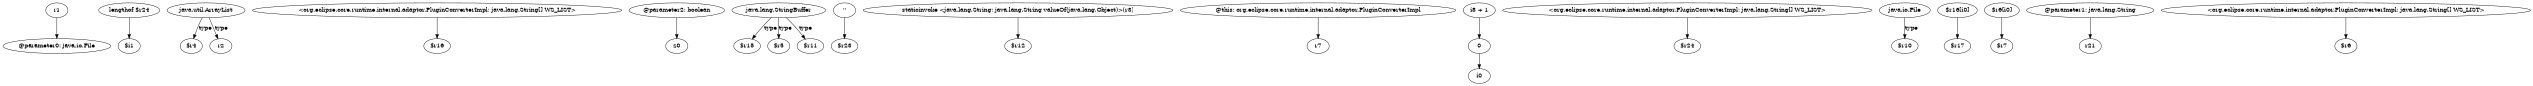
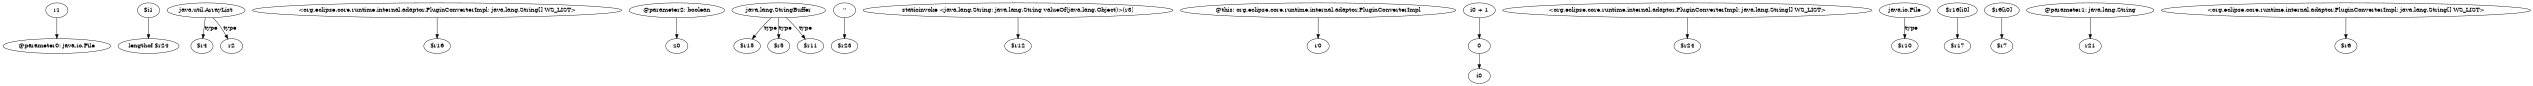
node "i8 + 1": label "i8 + 1" -> "i0 + 1"
edge "lengthof $r24" -> "$i1": reversed
node "r7": label "r7" -> "r0"
